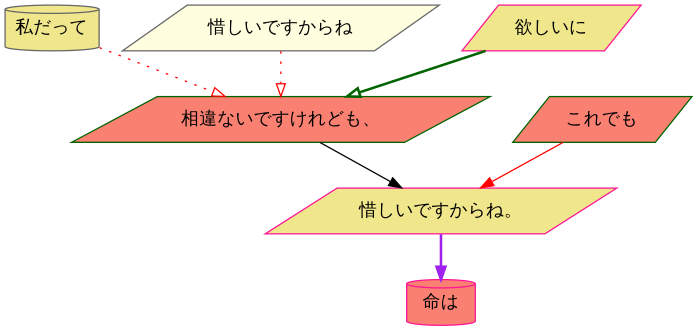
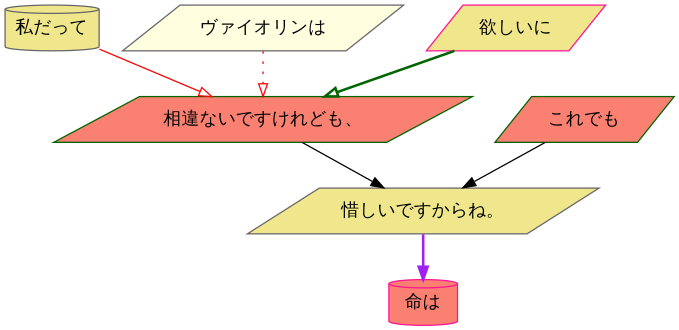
node "惜しいですからね": label "惜しいですからね" -> "ヴァイオリンは"
edge "私だって" -> "相違ないですけれども、": style dotted -> solid
edge "これでも" -> "惜しいですからね。": color red -> black
node "惜しいですからね。": color deeppink -> gray40
